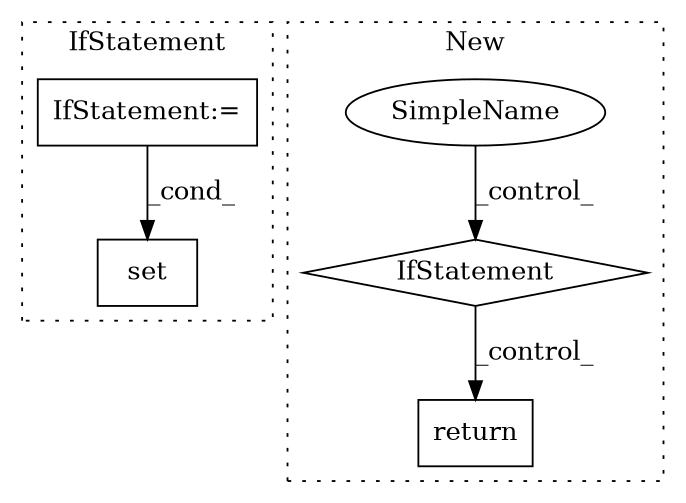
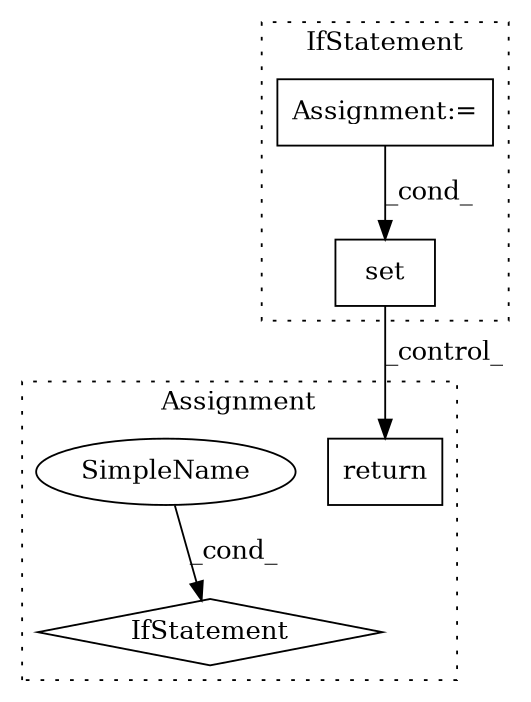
cluster "New": label "New" -> "Assignment"
node "IfStatement:=": label "IfStatement:=" -> "Assignment:="
edge "SimpleName" -> "IfStatement": label "_control_" -> "_cond_"
edge "IfStatement" -> "return": now "set" -> "return"
